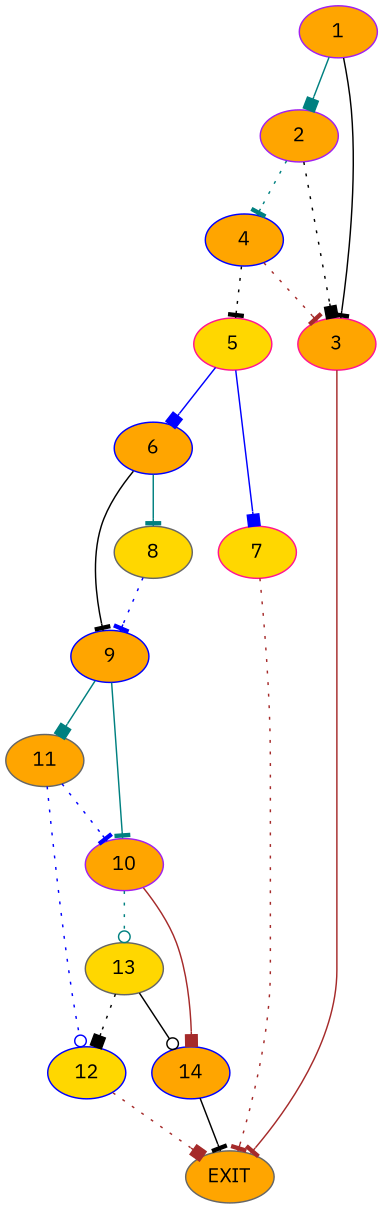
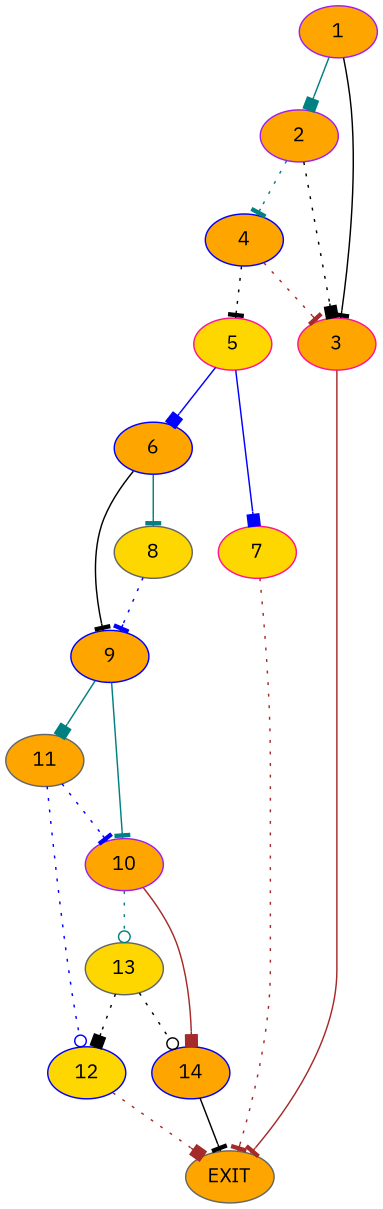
edge "13" -> "14": style solid -> dotted
